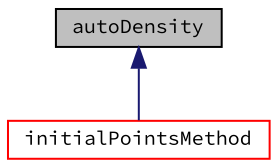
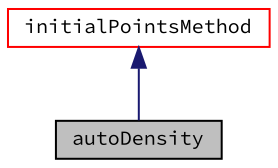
edge "initialPointsMethod" -> "autoDensity": reversed
